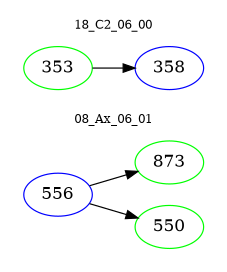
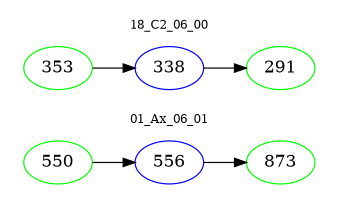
node "358": label "358" -> "338"
node "291": added
cluster "08_Ax_06_01": label "08_Ax_06_01" -> "01_Ax_06_01"
edge "556" -> "550": reversed
